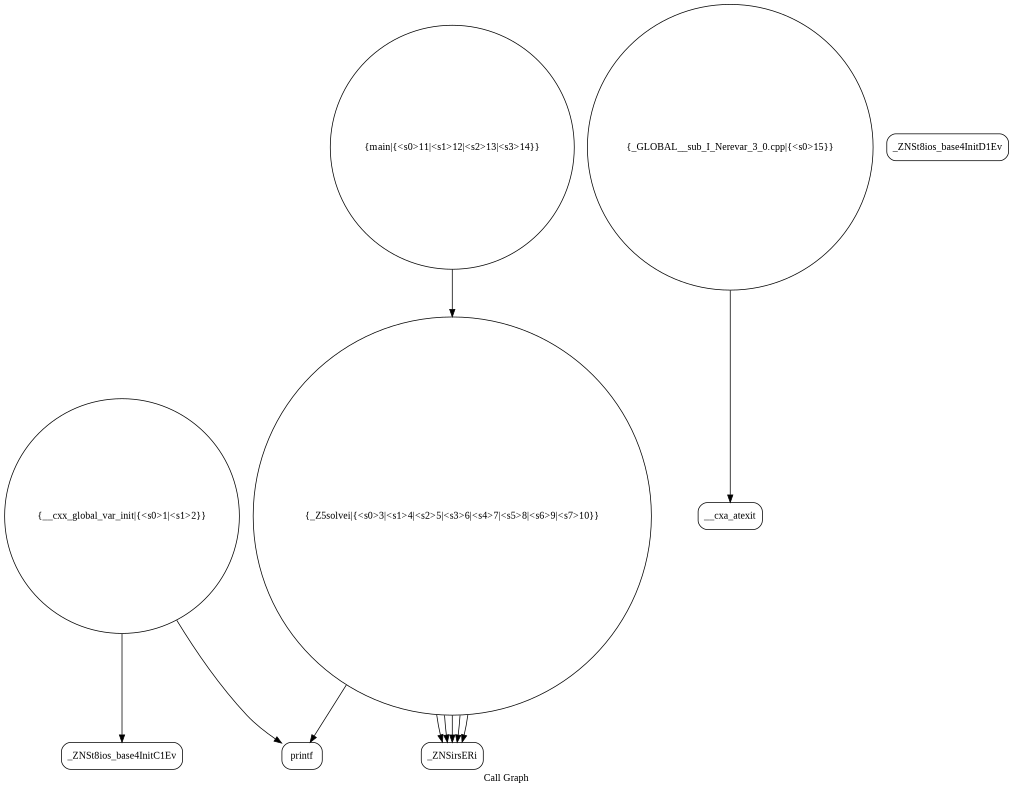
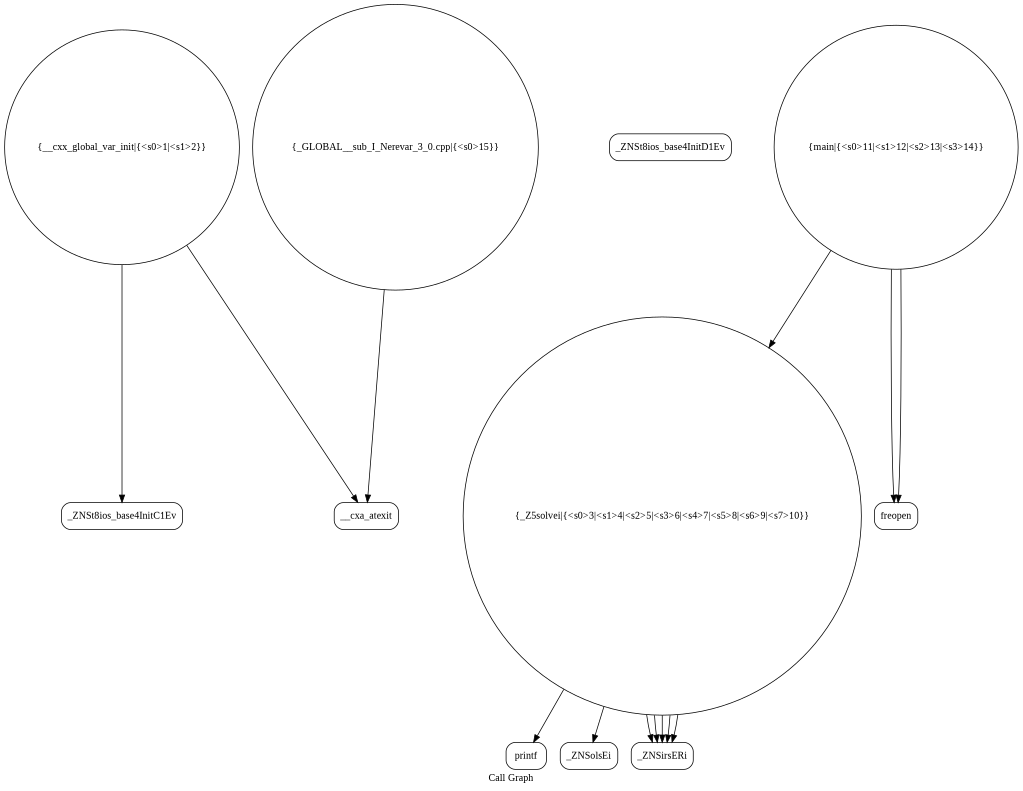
node "freopen": added
edge "{__cxx_global_var_init|{<s0>1|<s1>2}}" -> "printf": now "{__cxx_global_var_init|{<s0>1|<s1>2}}" -> "__cxa_atexit"
node "_ZNSolsEi": added
